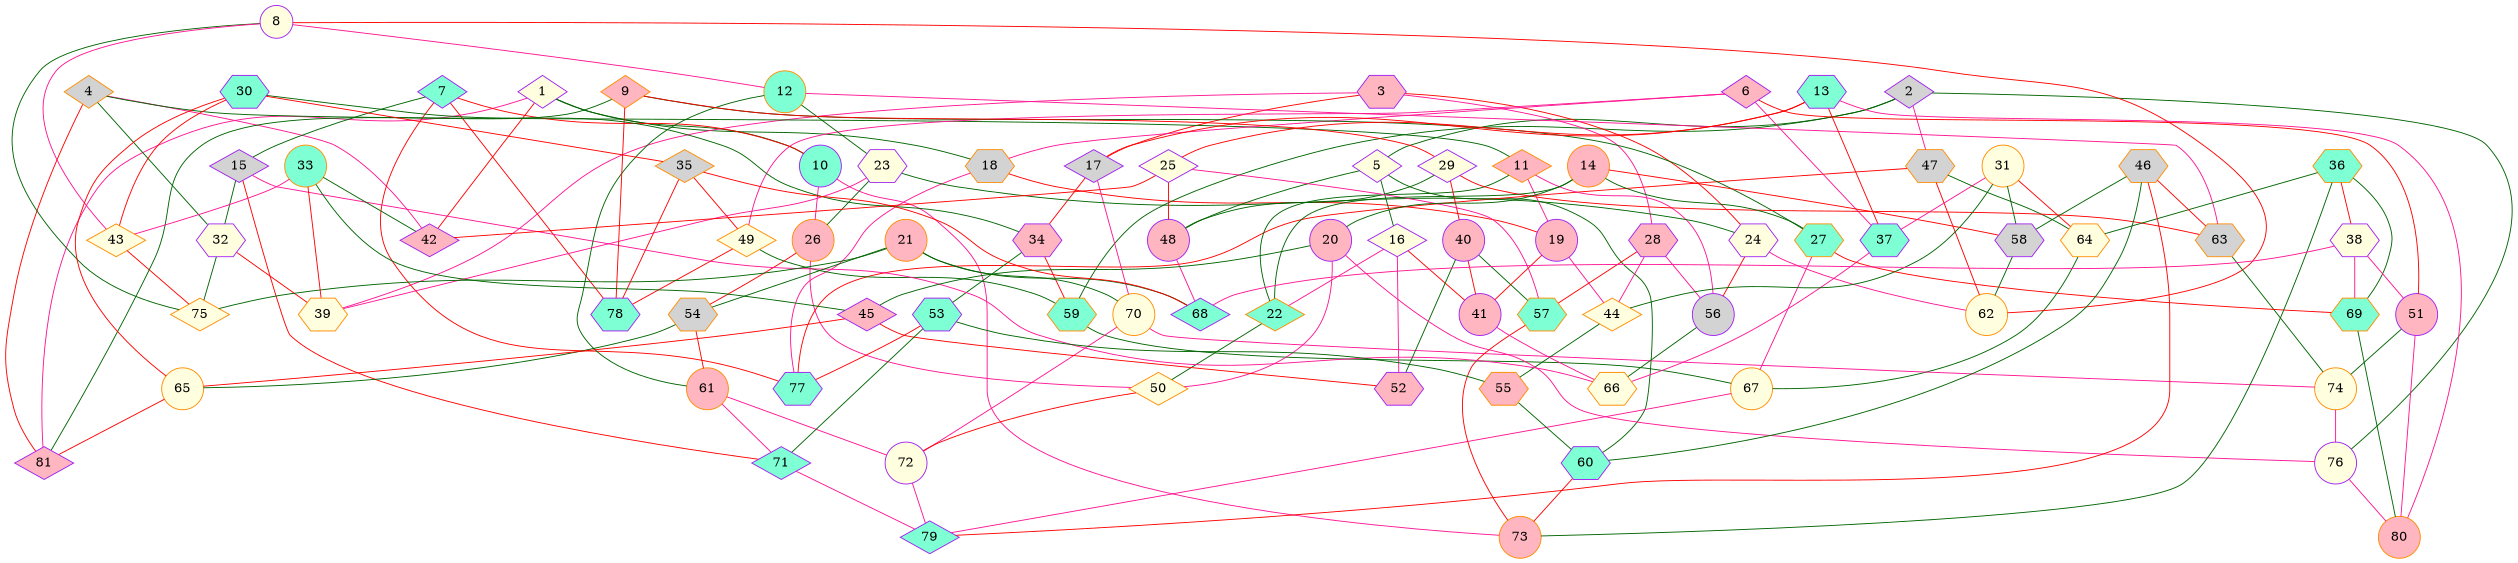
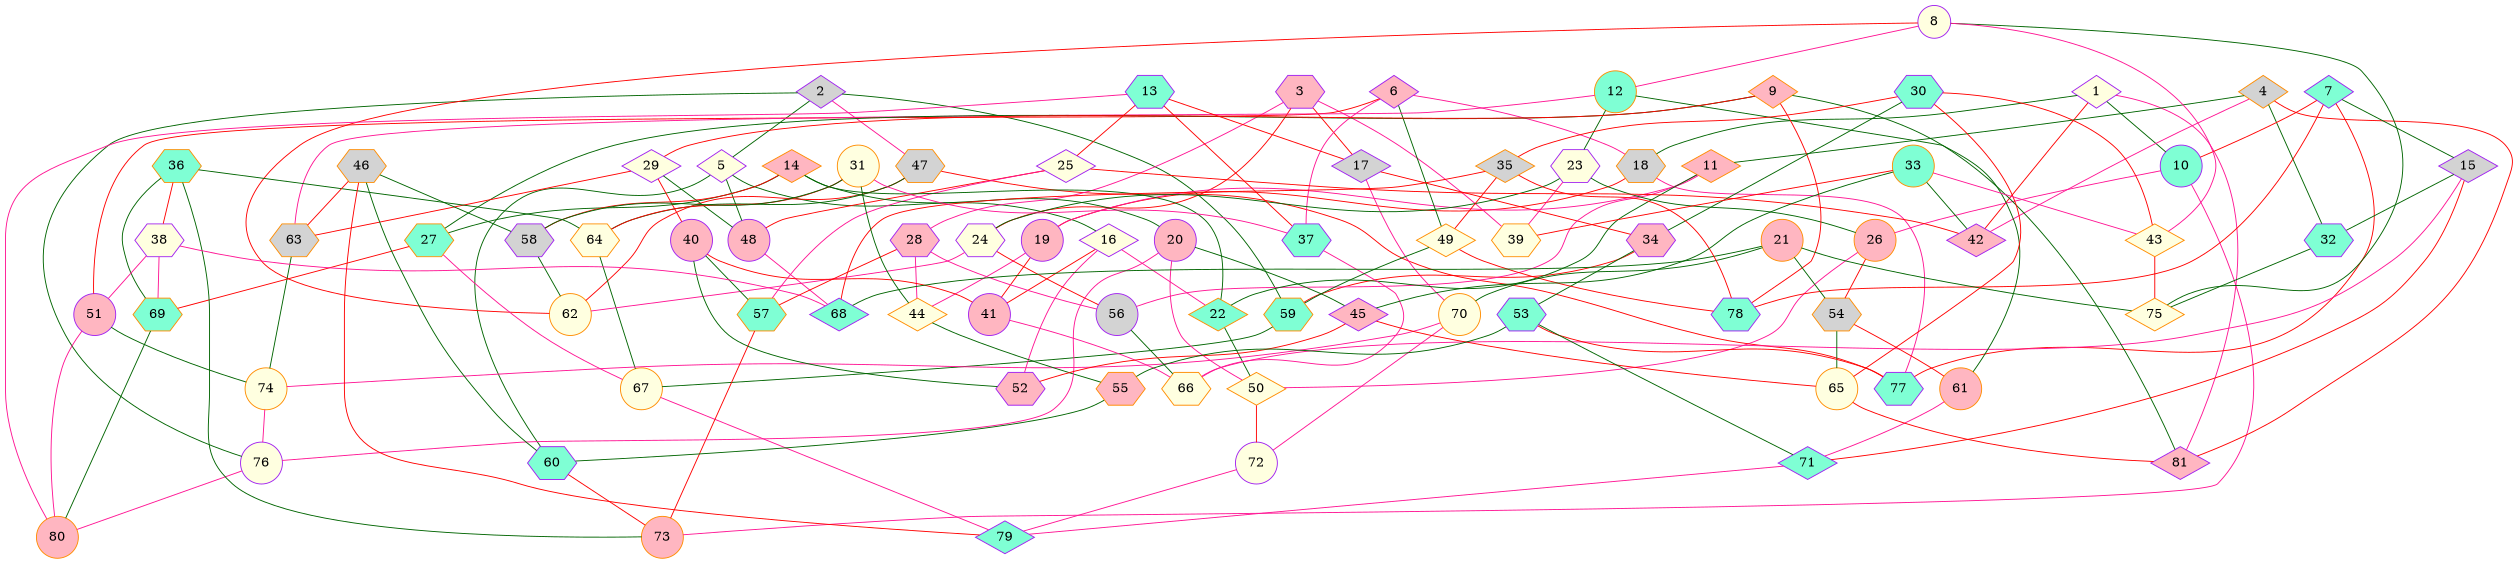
edge "6" -- "49": color deeppink -> darkgreen
node "14": shape circle -> diamond
node "32": fillcolor lightyellow -> aquamarine
edge "32" -- "39": removed
edge "61" -- "72": removed
